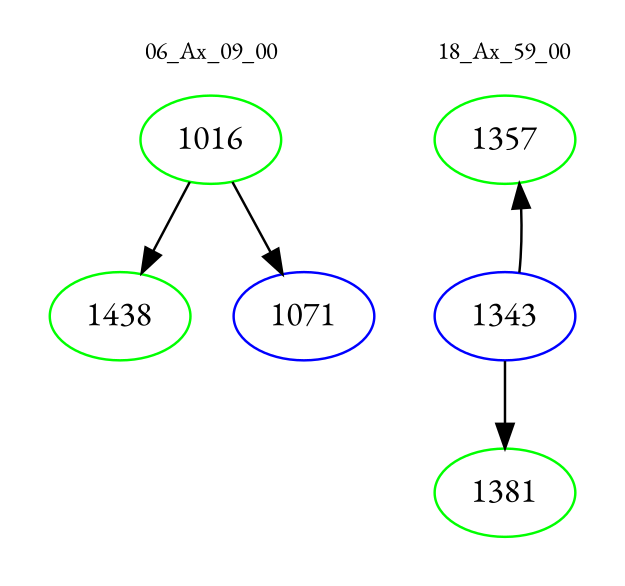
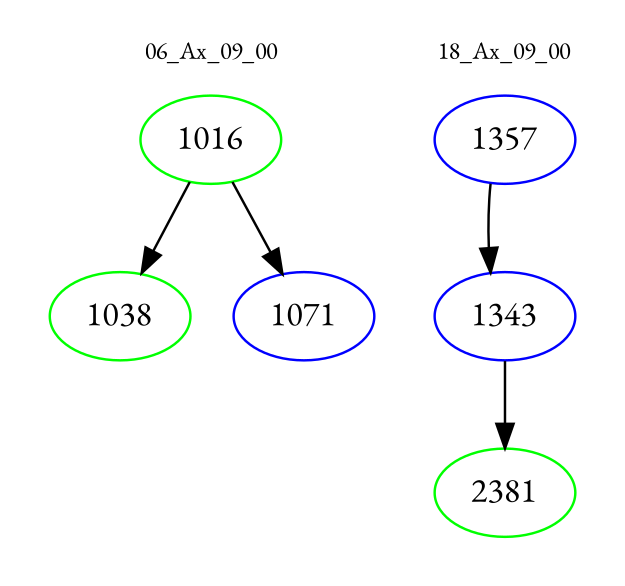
cluster "18_Ax_59_00": label "18_Ax_59_00" -> "18_Ax_09_00"
node "1357": color green -> blue
edge "1343" -> "1357": reversed
node "1438": label "1438" -> "1038"
node "1381": label "1381" -> "2381"
